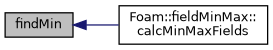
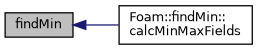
node "Foam::fieldMinMax:: calcMinMaxFields": label "Foam::fieldMinMax:: calcMinMaxFields" -> "Foam::findMin:: calcMinMaxFields"
